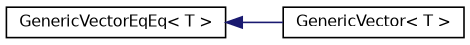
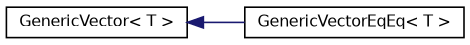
edge "GenericVector< T >" -> "GenericVectorEqEq< T >": reversed
